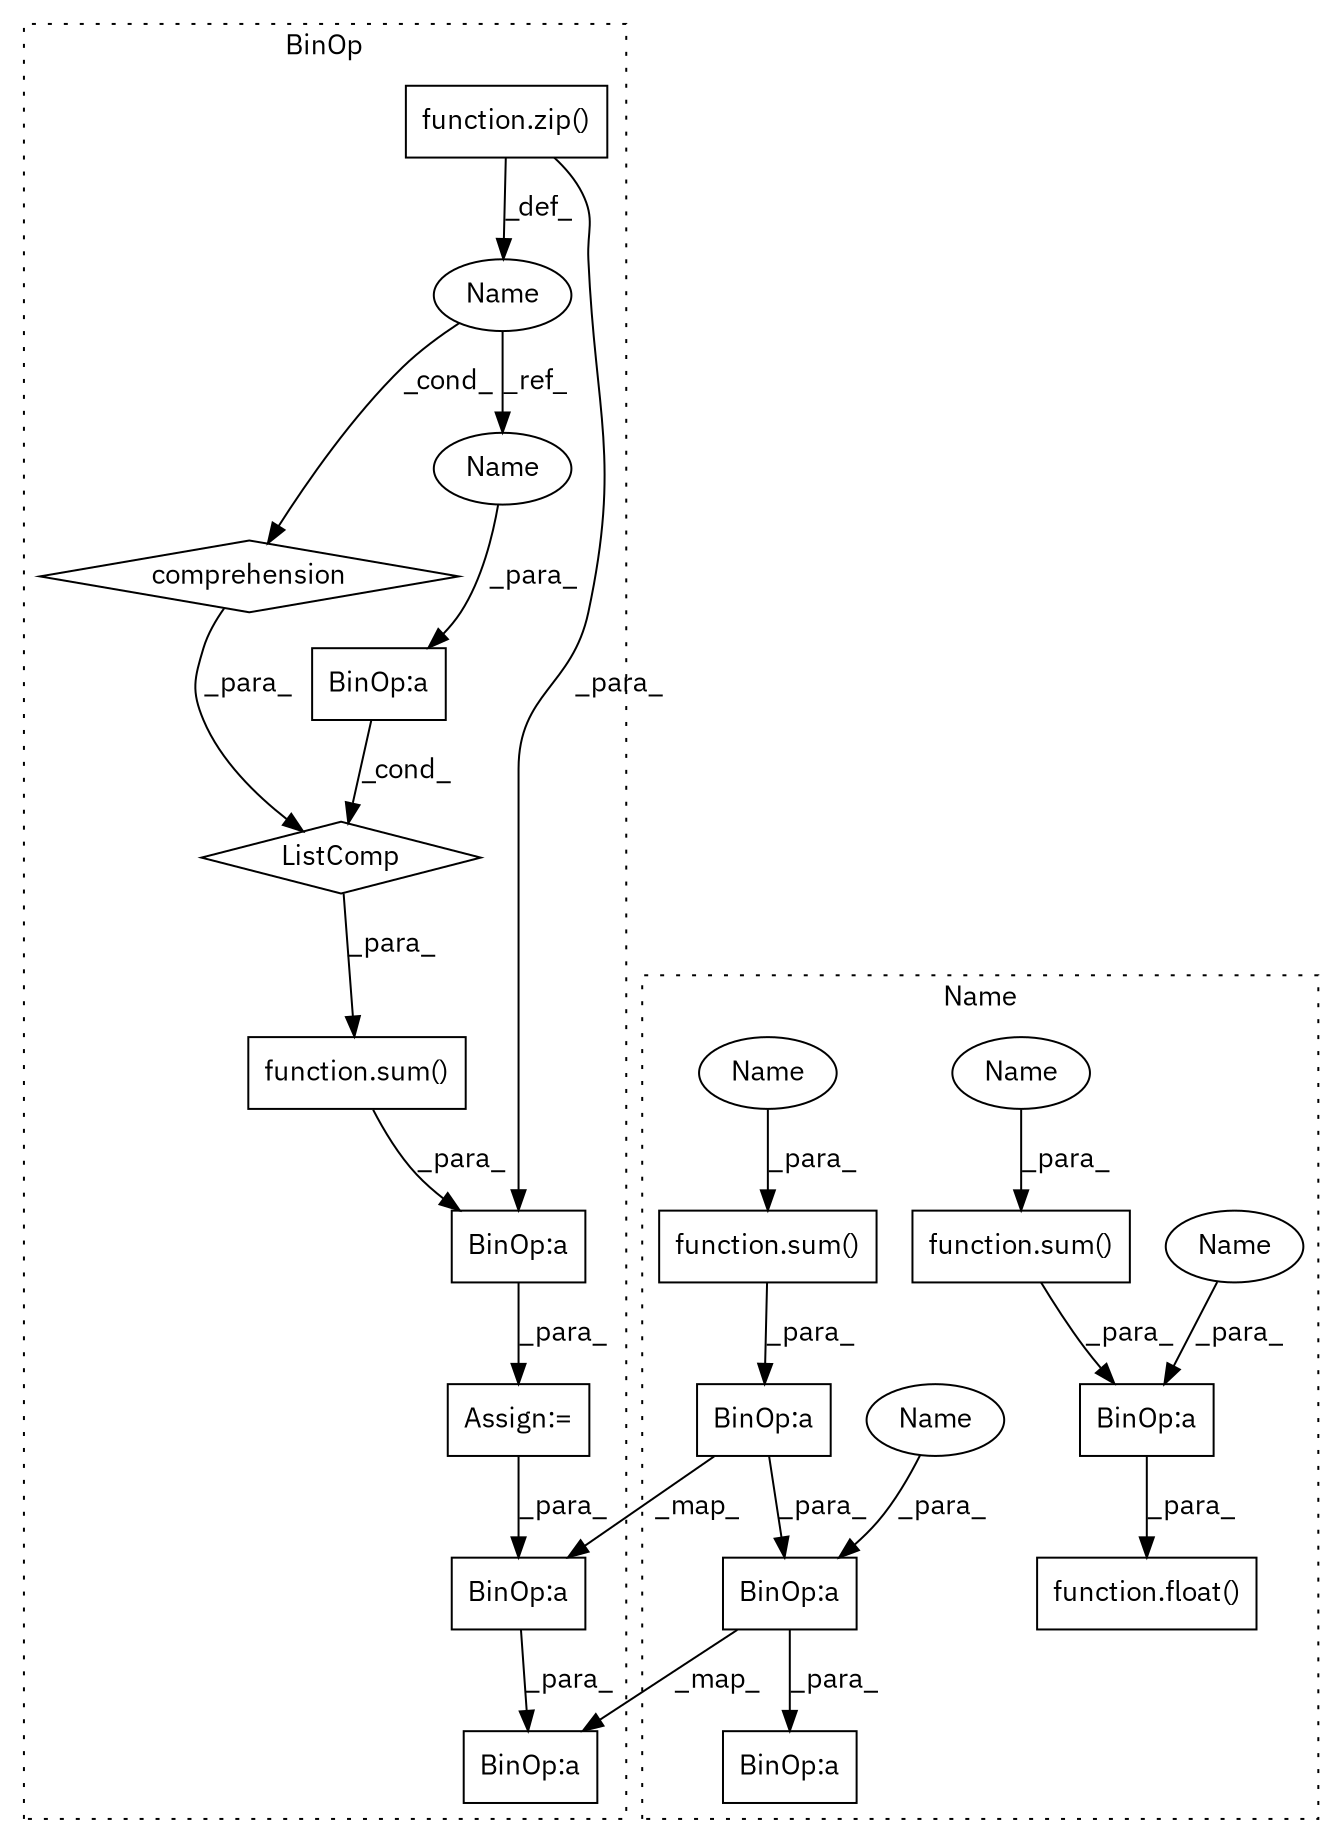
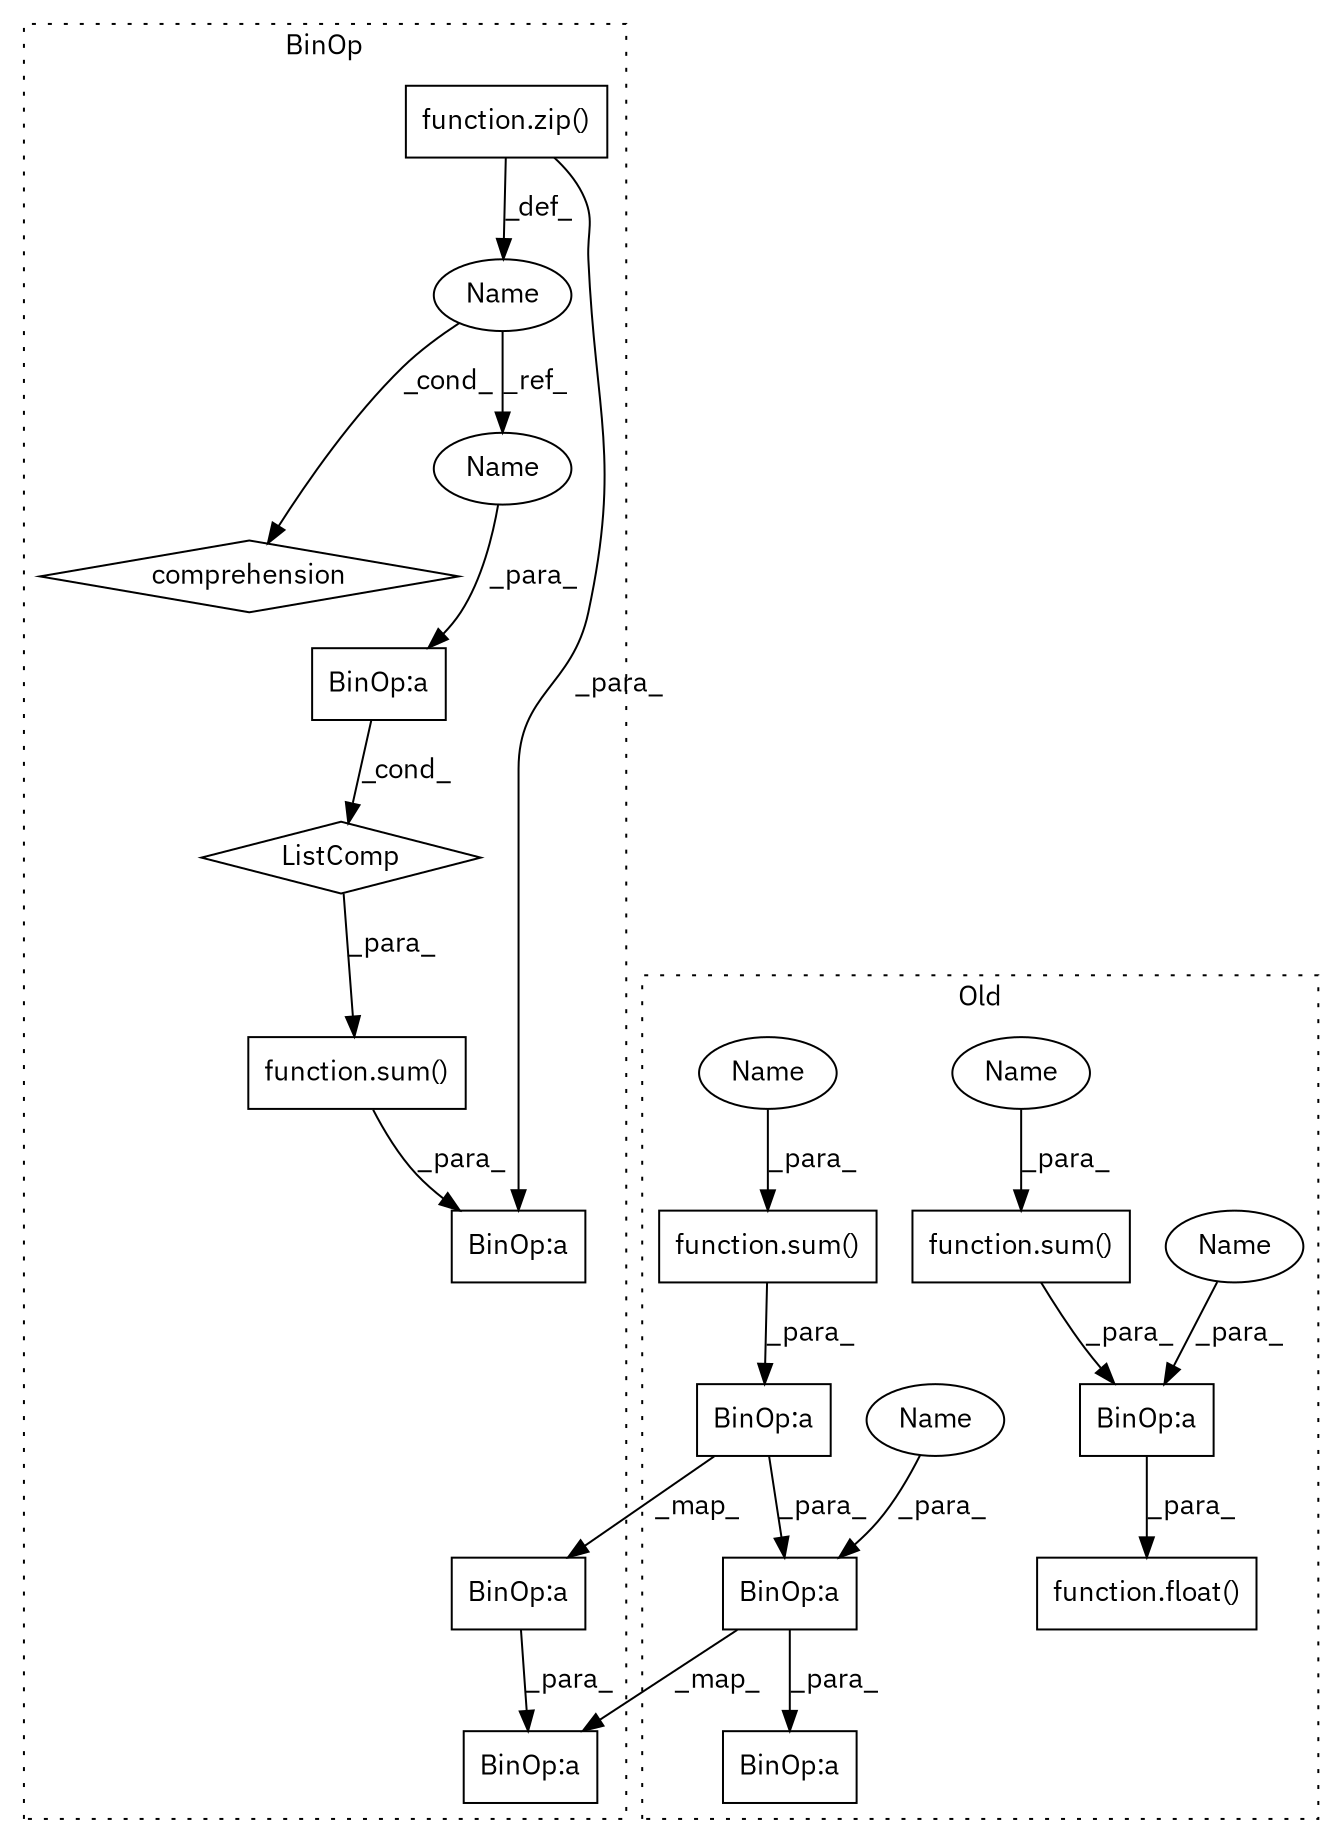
edge "comprehension" -> "ListComp": removed, label "_para_"
cluster "Name": label "Name" -> "Old"
node "Assign:=": removed
